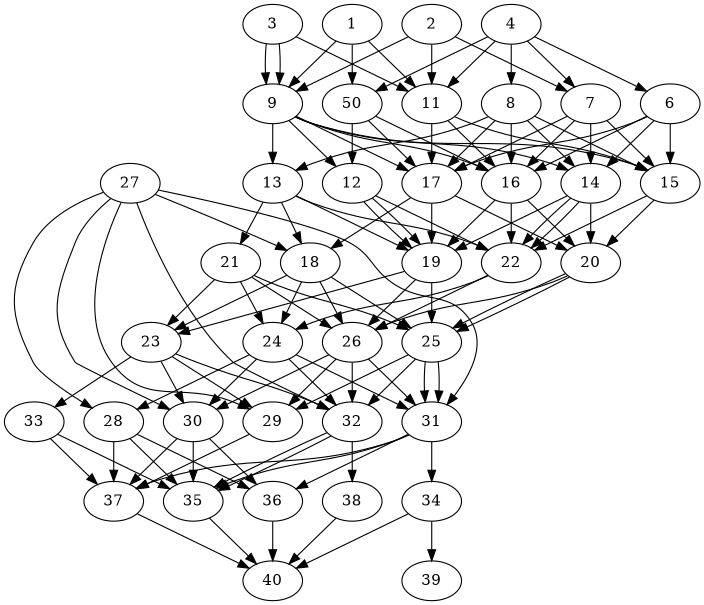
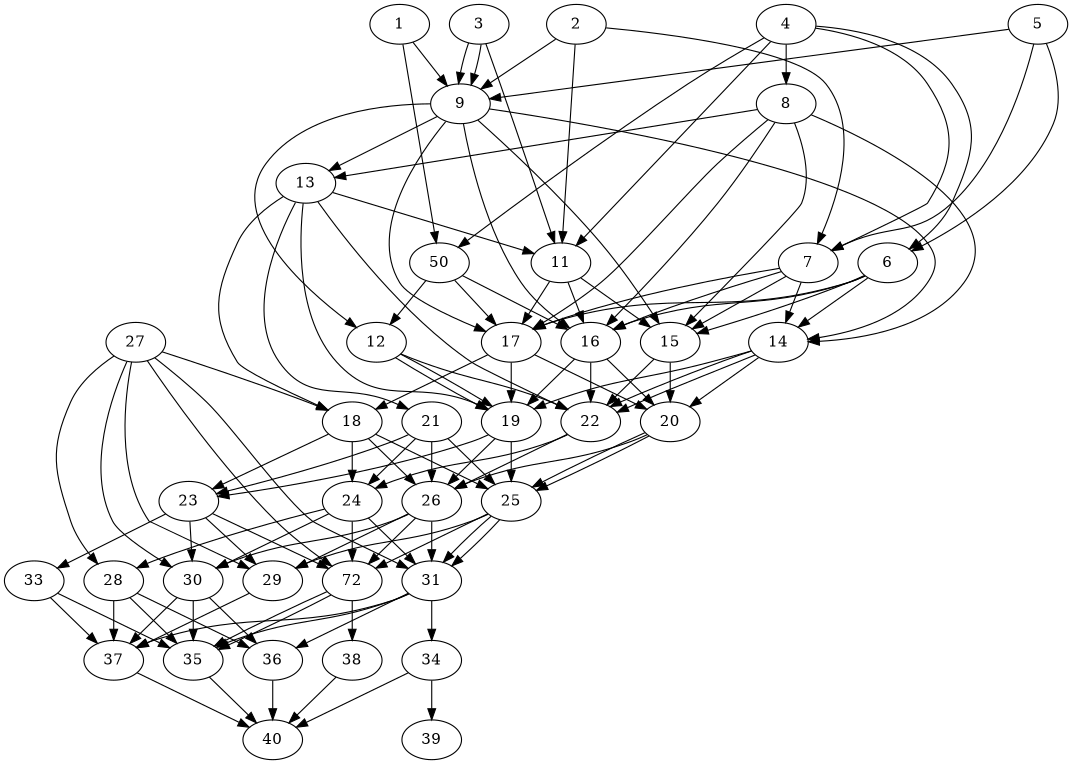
node "5": added
edge "1" -> "11": now "13" -> "11"
node "32": label "32" -> "72"
